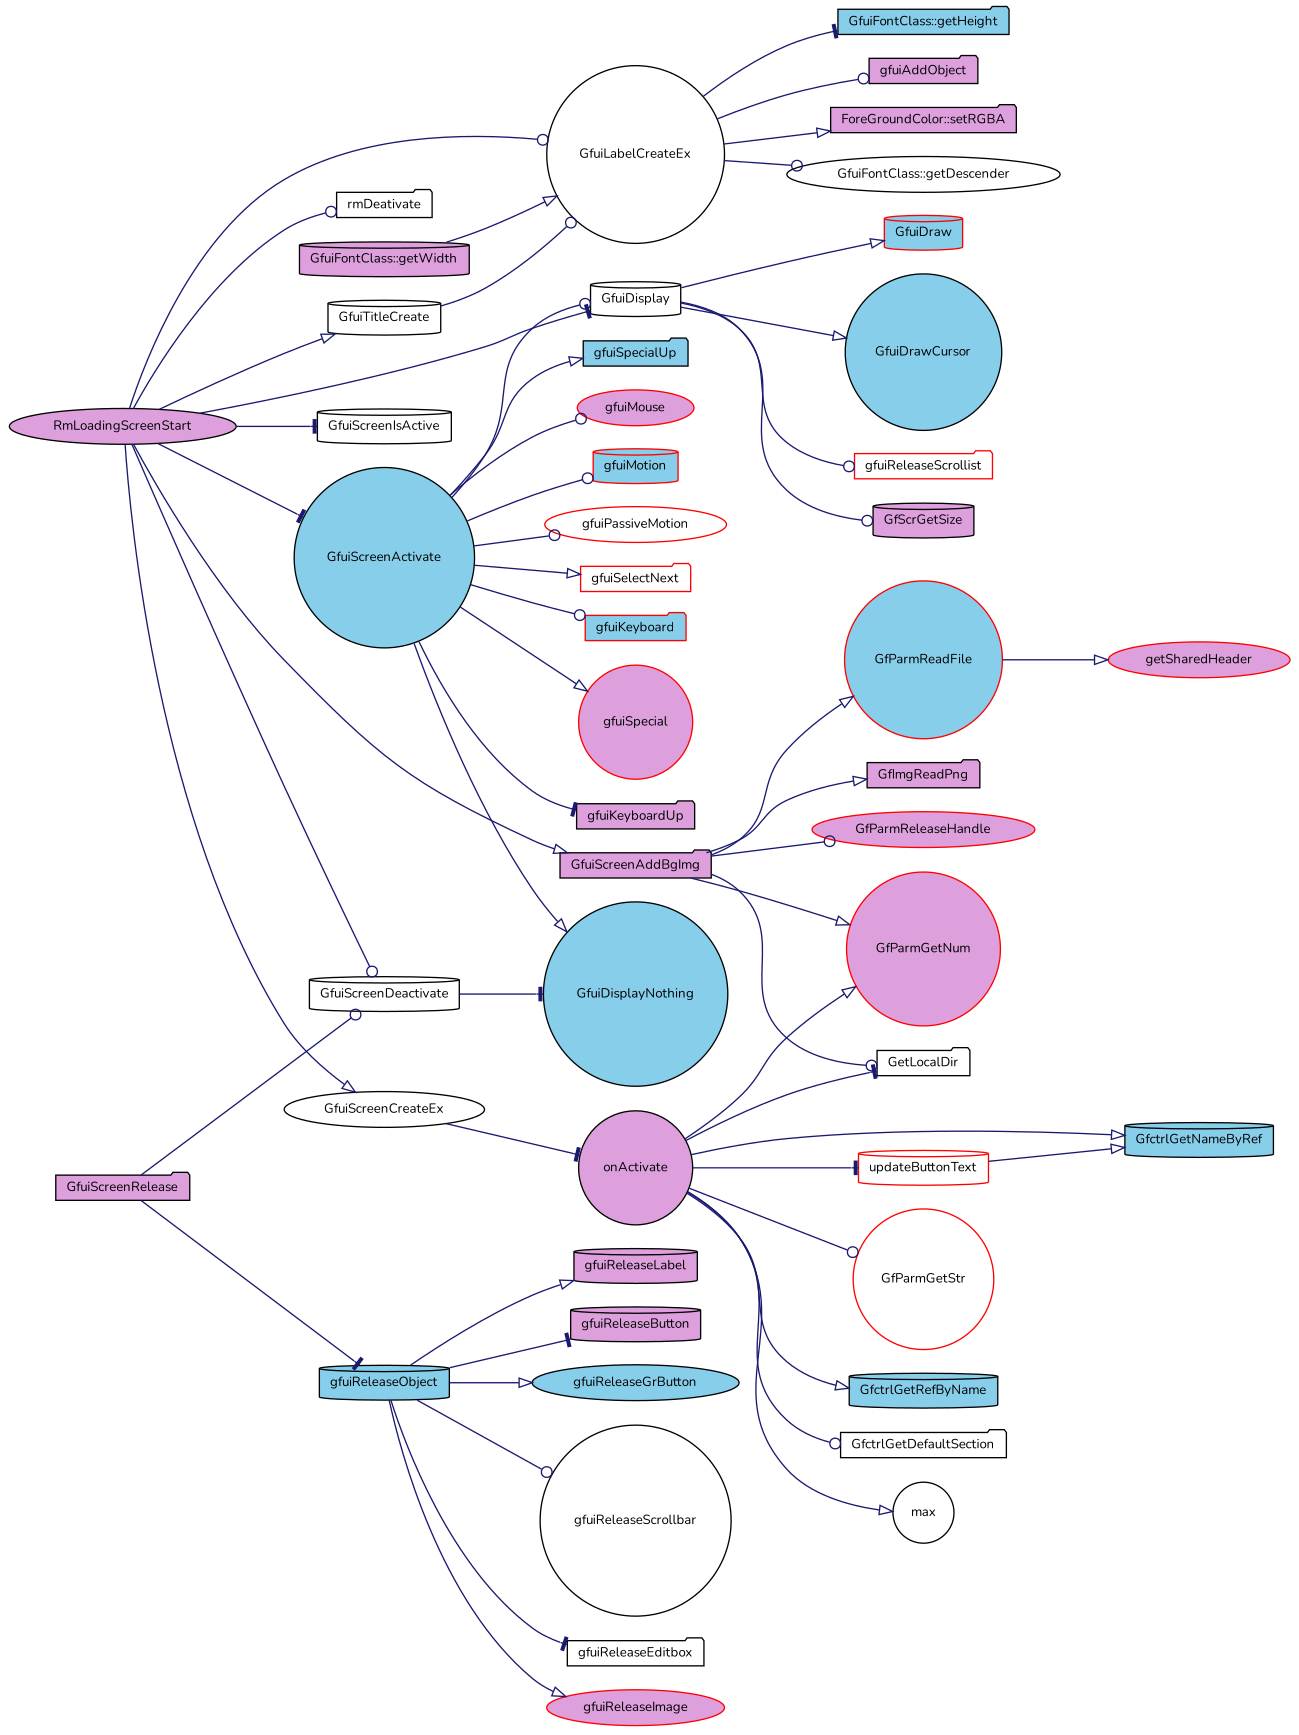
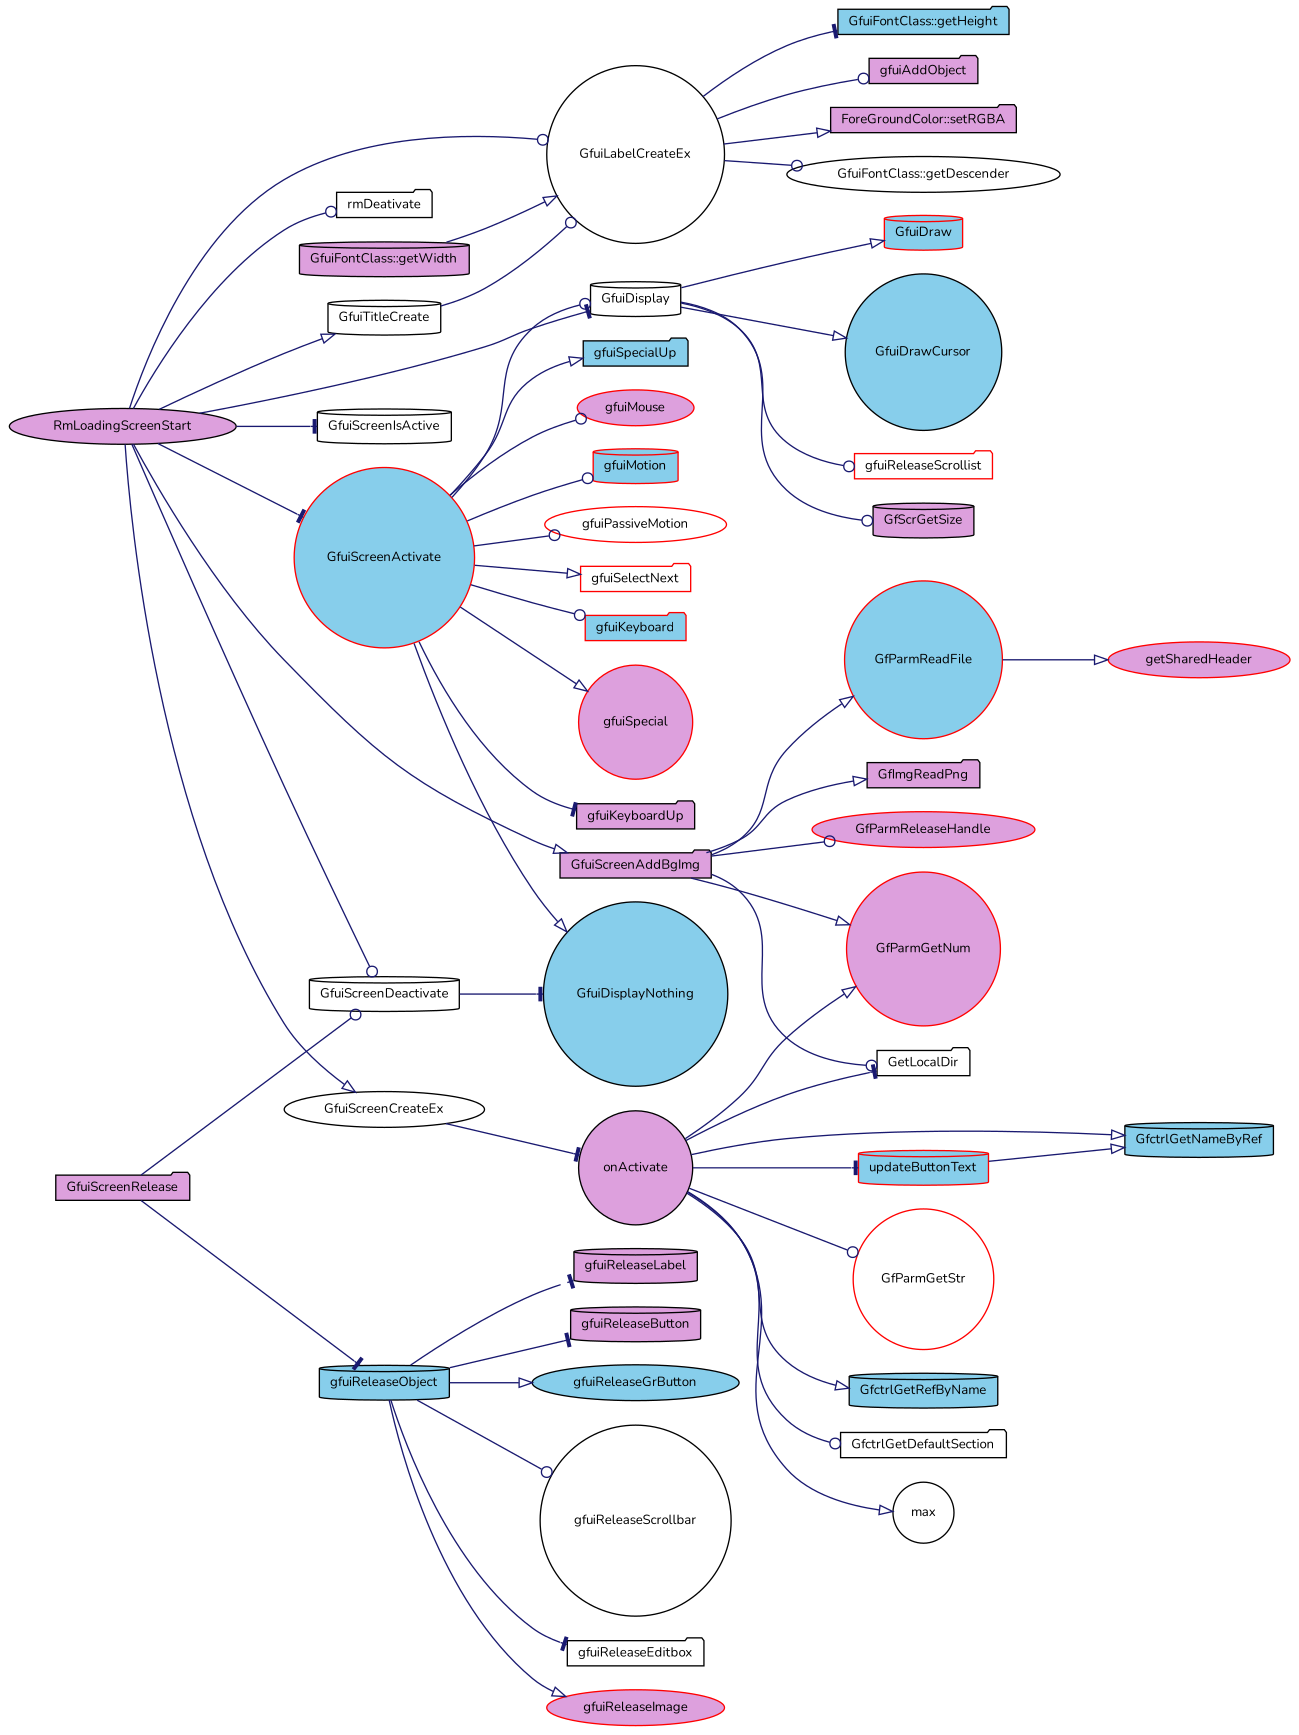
node "GfuiScreenActivate": color black -> red
node "updateButtonText": fillcolor white -> skyblue
edge "gfuiReleaseObject" -> "gfuiReleaseLabel": arrowhead onormal -> tee
